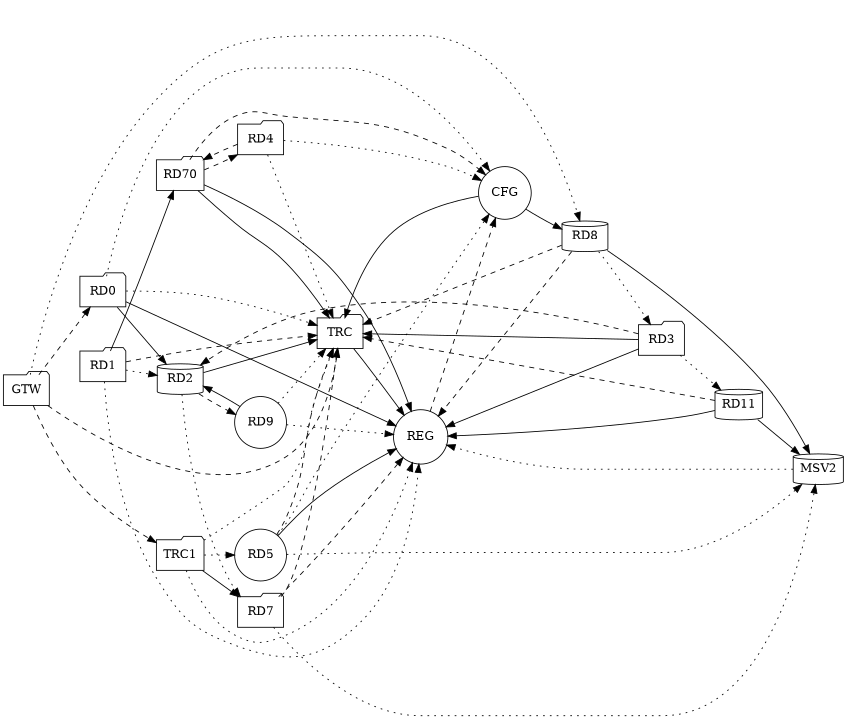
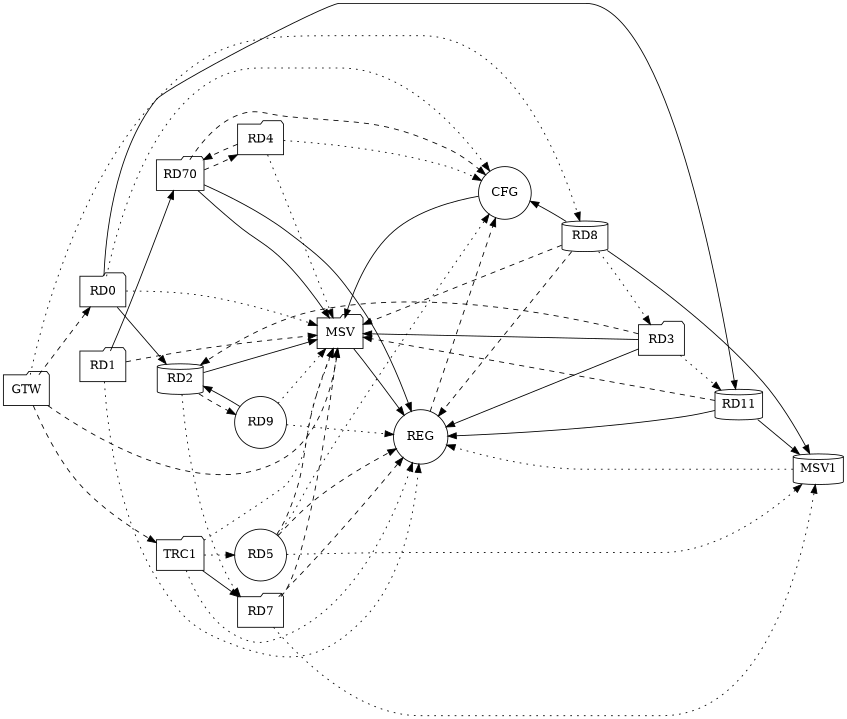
edge "CFG" -> "RD8": reversed
node "TRC": label "TRC" -> "MSV"
edge "RD0" -> "REG": now "RD0" -> "RD11"
edge "RD1" -> "RD2": removed
node "MSV2": label "MSV2" -> "MSV1"
edge "RD5" -> "REG": style solid -> dashed
